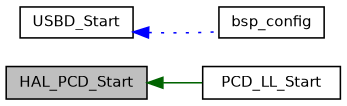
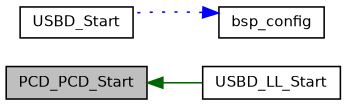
edge "bsp_config" -> "USBD_Start": reversed
node "HAL_PCD_Start": label "HAL_PCD_Start" -> "PCD_PCD_Start"
node "PCD_LL_Start": label "PCD_LL_Start" -> "USBD_LL_Start"
